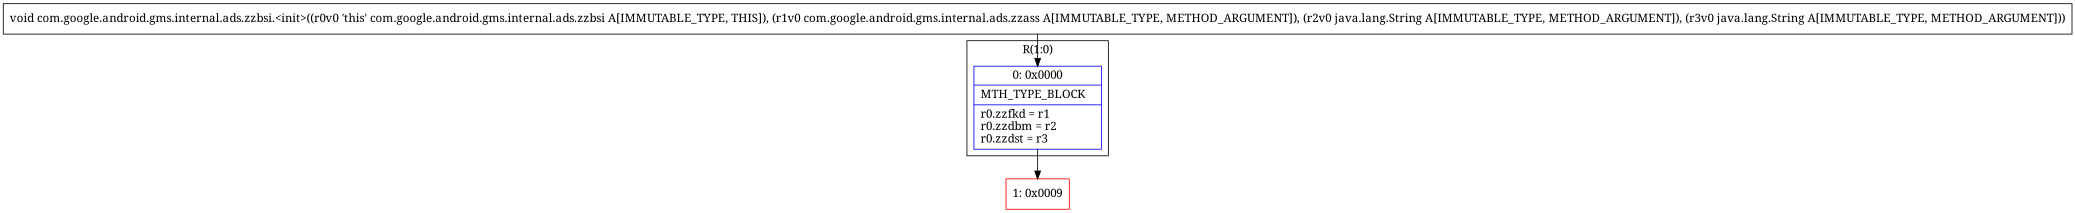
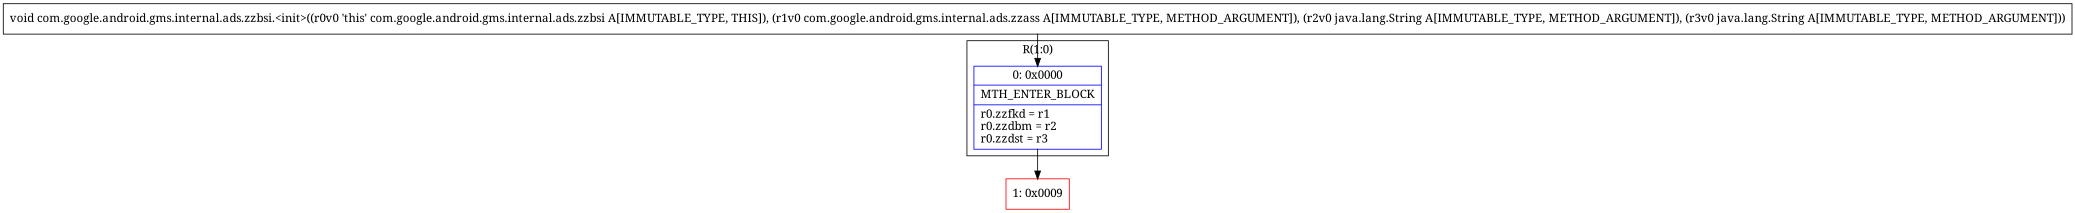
node "0: 0x0000": text "MTH_TYPE_BLOCK" -> "MTH_ENTER_BLOCK"
